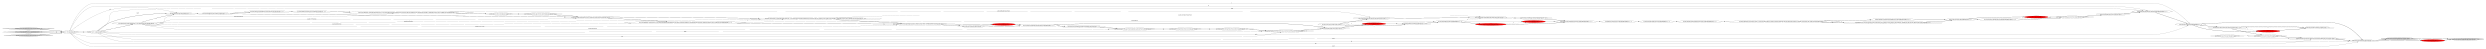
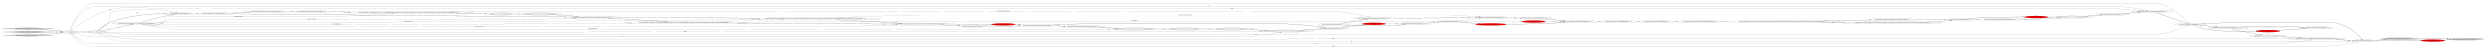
node "assertNotNull(responseFuture.get())@@@32@@@['1', '1', '0']": removed
